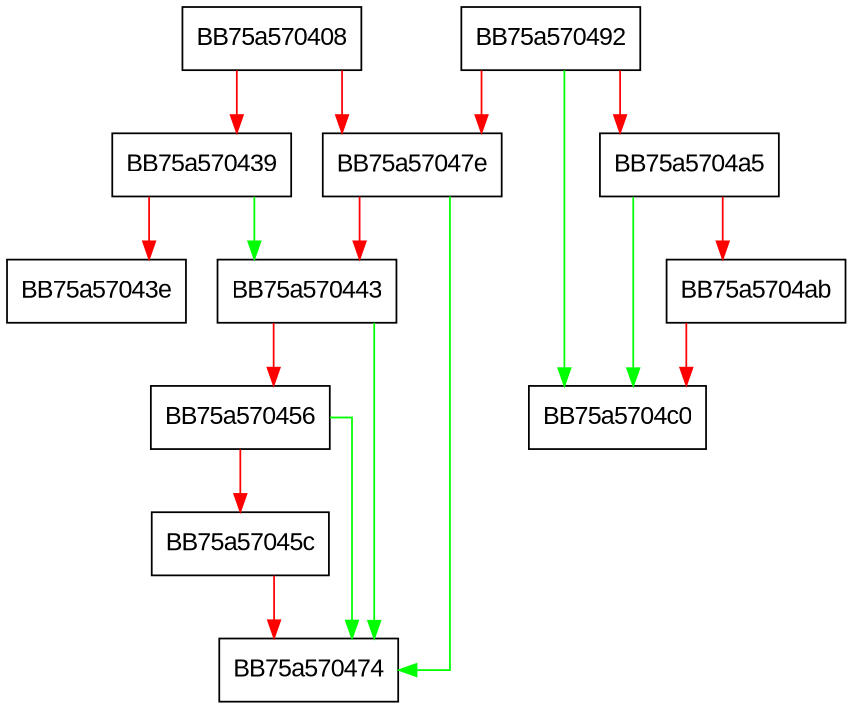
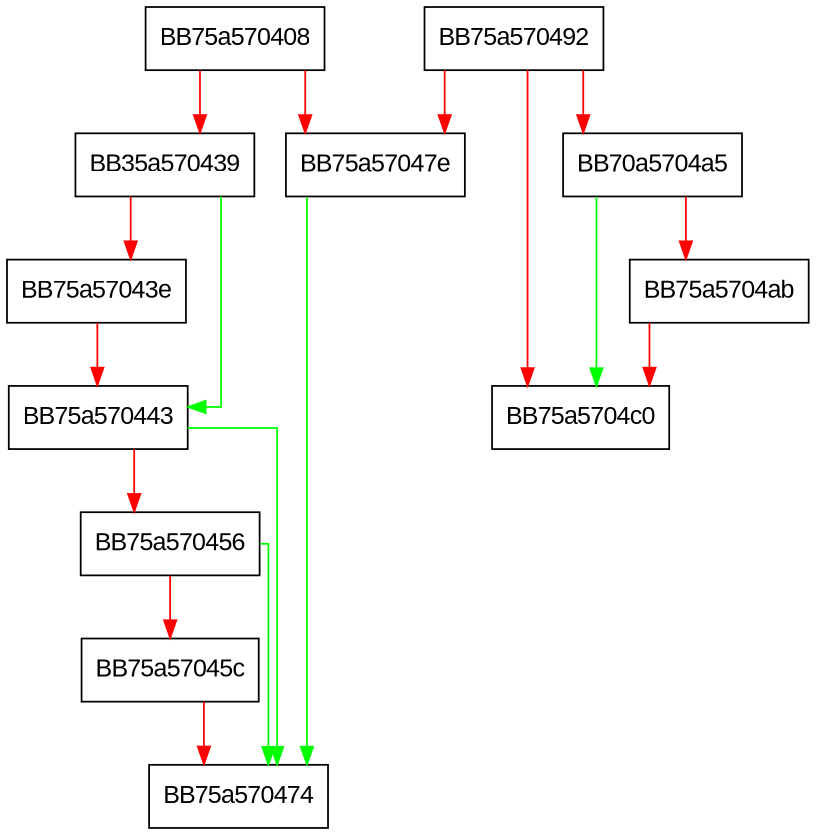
node "BB75a570439": label "BB75a570439" -> "BB35a570439"
node "BB75a5704a5": label "BB75a5704a5" -> "BB70a5704a5"
edge "BB75a57047e" -> "BB75a570443": now "BB75a57043e" -> "BB75a570443"
edge "BB75a570492" -> "BB75a5704c0": color green -> red
